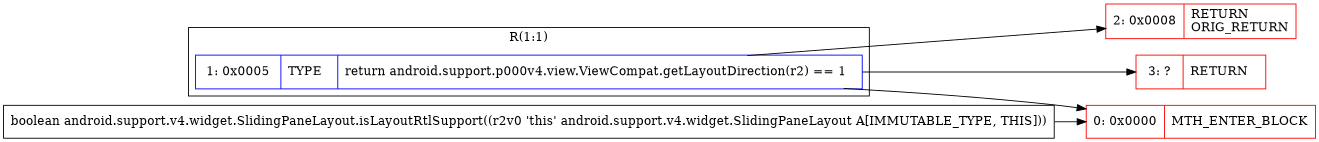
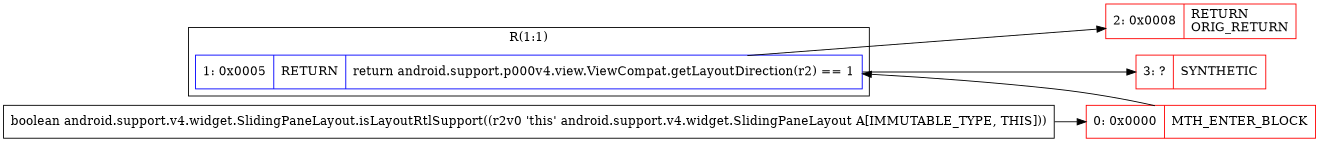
node "1: 0x0005": text "TYPE" -> "RETURN"
node "3: ?": text "RETURN" -> "SYNTHETIC"
edge "1: 0x0005" -> "0: 0x0000": reversed
